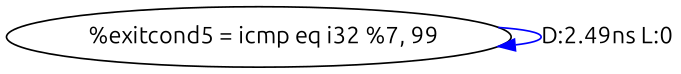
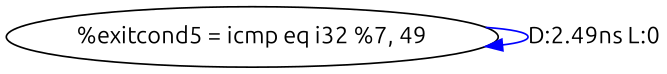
node "%exitcond5 = icmp eq i32 %7, 99": label "%exitcond5 = icmp eq i32 %7, 99" -> "%exitcond5 = icmp eq i32 %7, 49"
